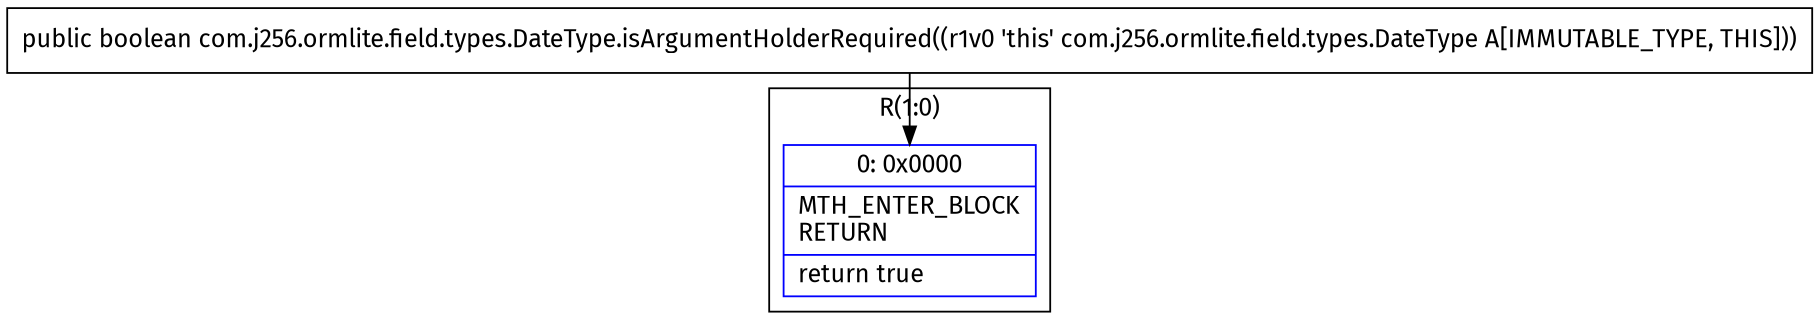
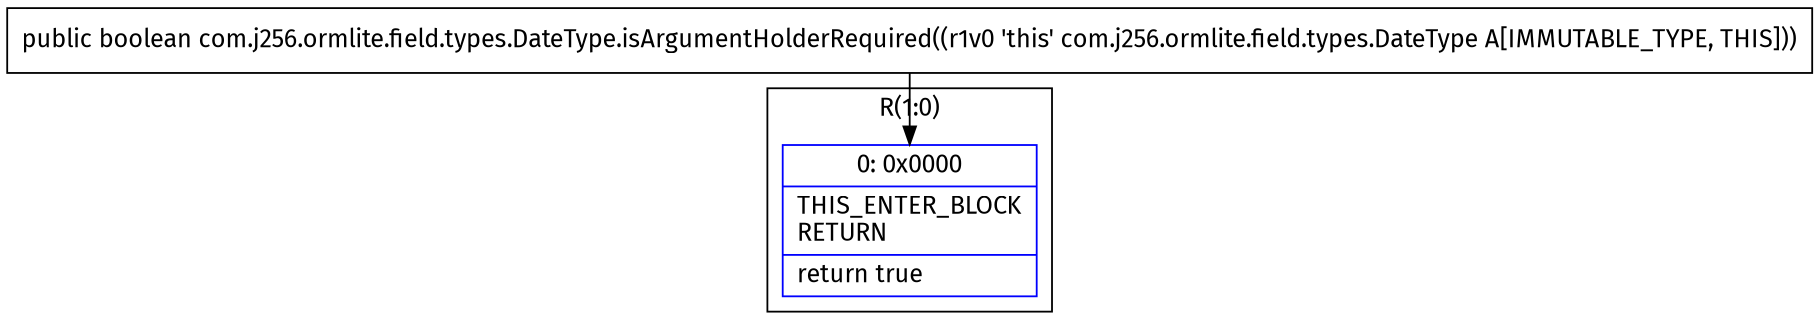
node "0: 0x0000": text "MTH_ENTER_BLOCK" -> "THIS_ENTER_BLOCK"
